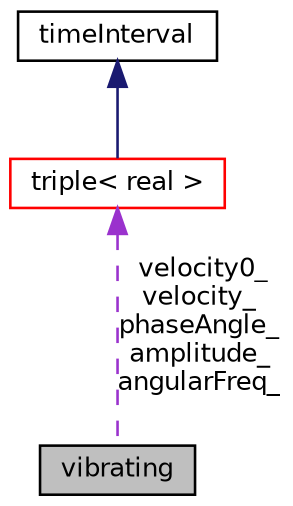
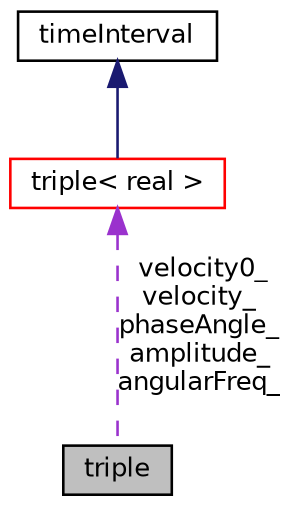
node "vibrating": label "vibrating" -> "triple"
